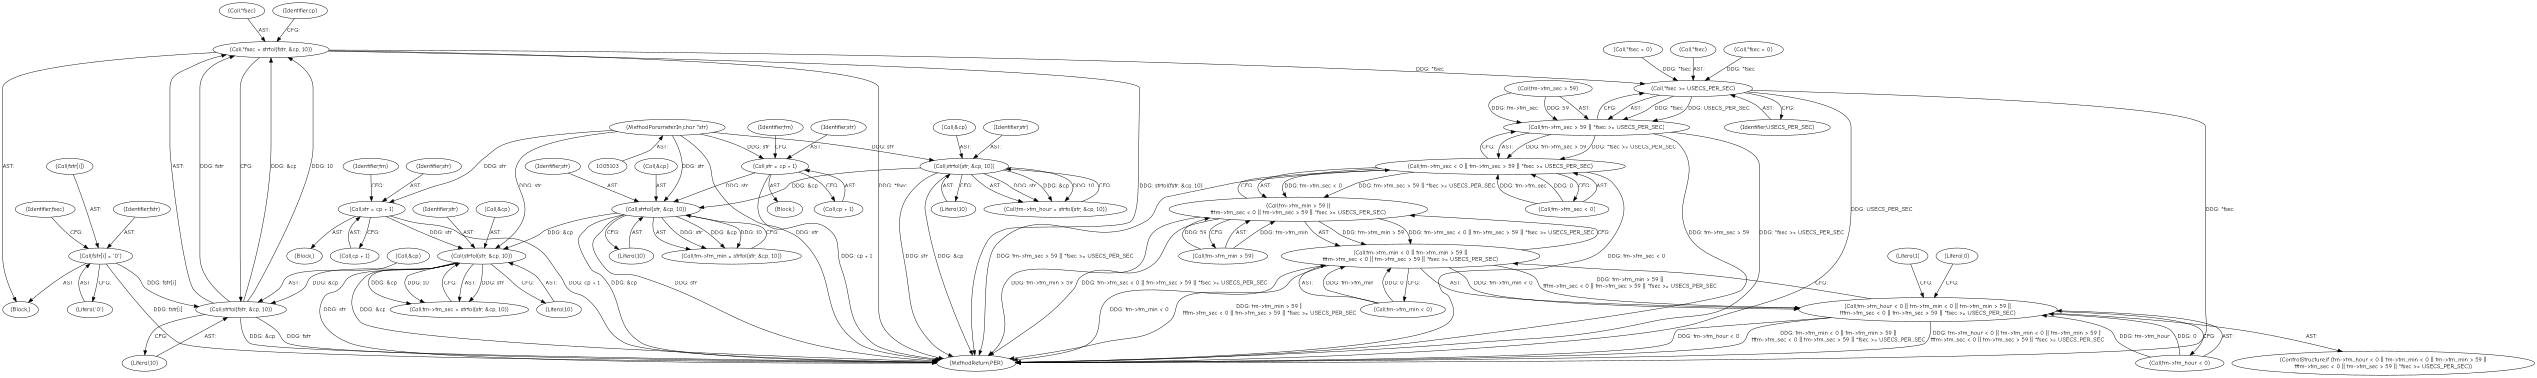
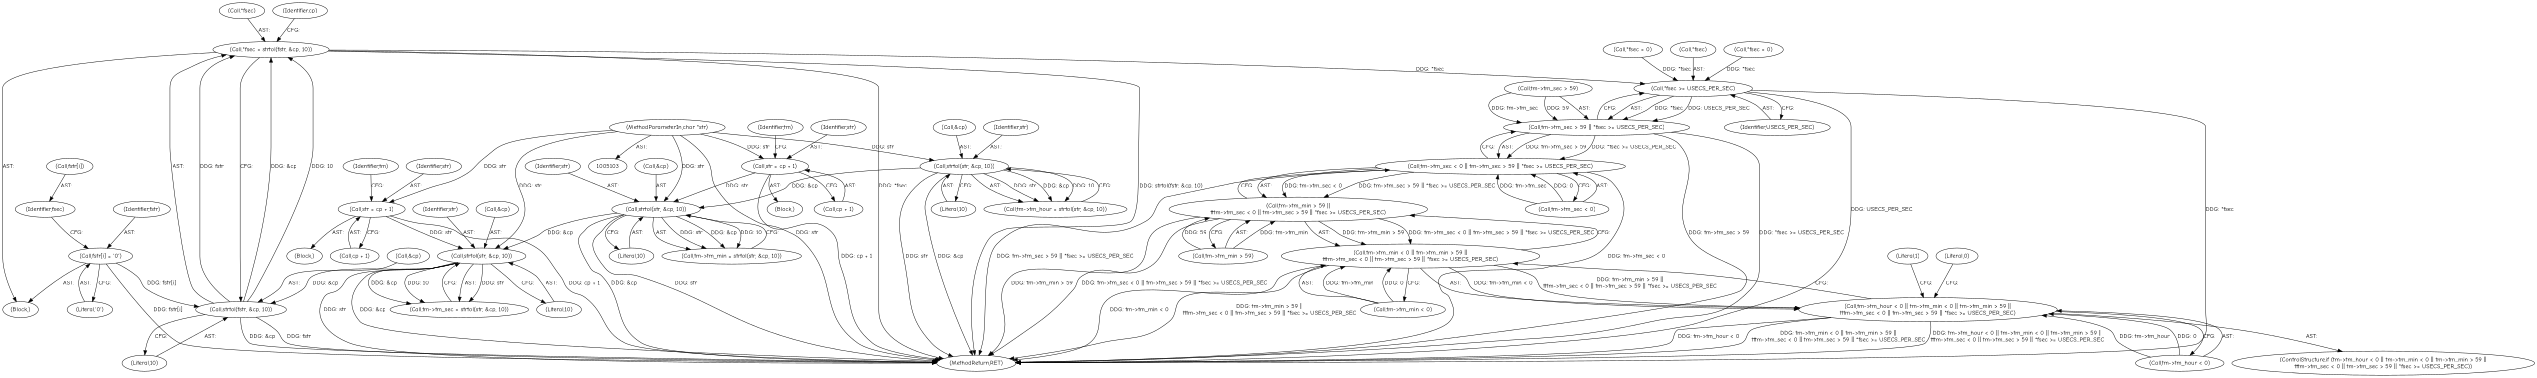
edge "1005103" -> "(MethodParameterIn,char *str)": reversed
edge "(Call,fstr[i])" -> "(Call,fstr[i] = '0')": now "(Call,fstr[i])" -> "(Identifier,fsec)"
node "(MethodReturn,PER)": label "(MethodReturn,PER)" -> "(MethodReturn,RET)"
